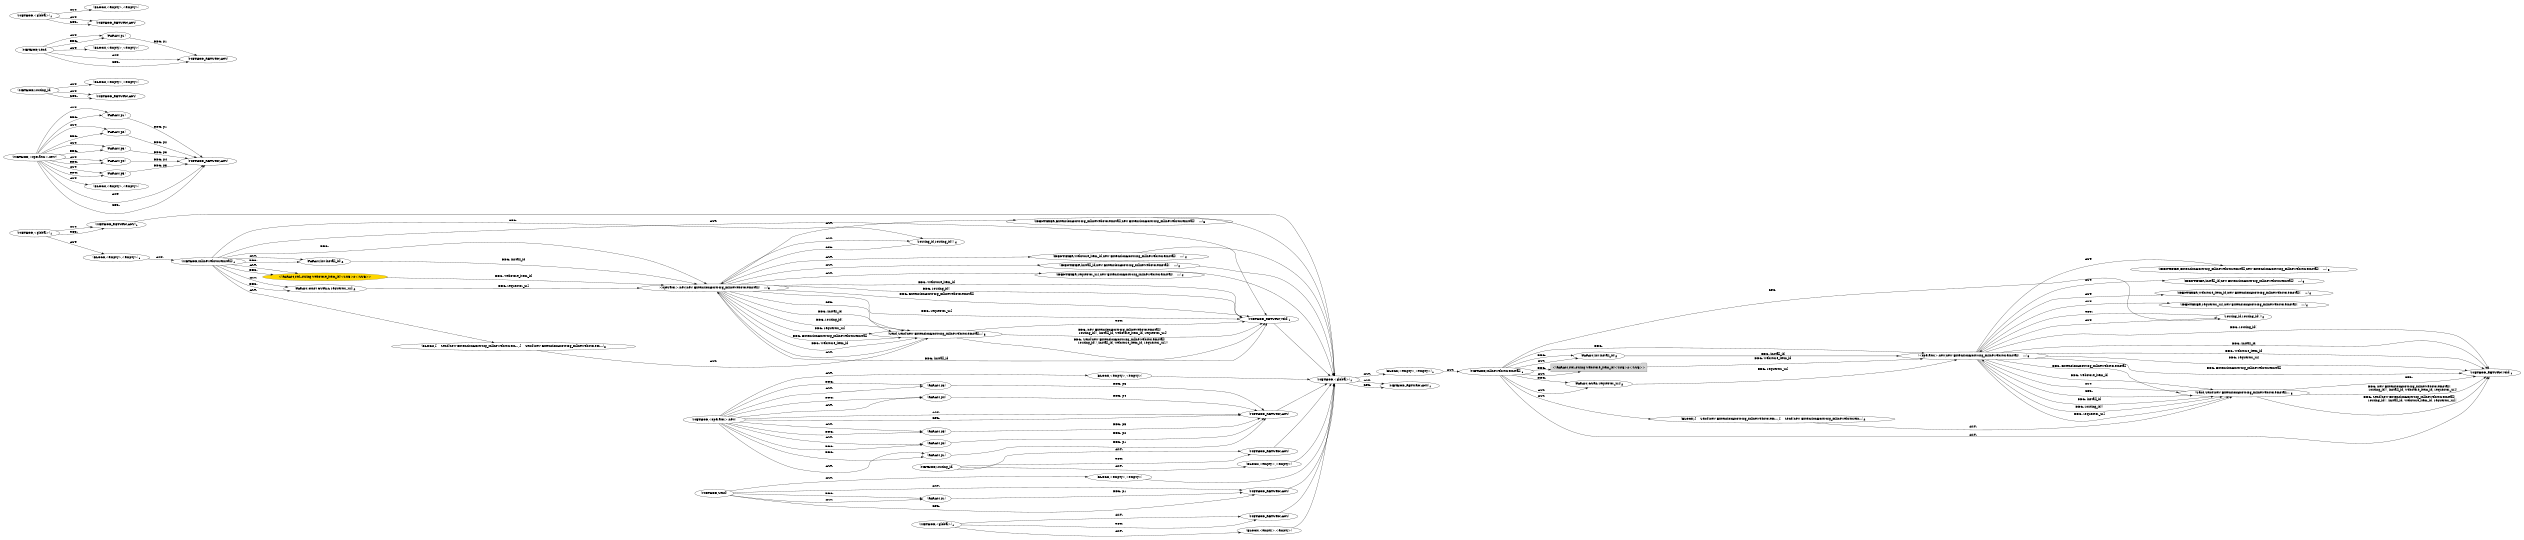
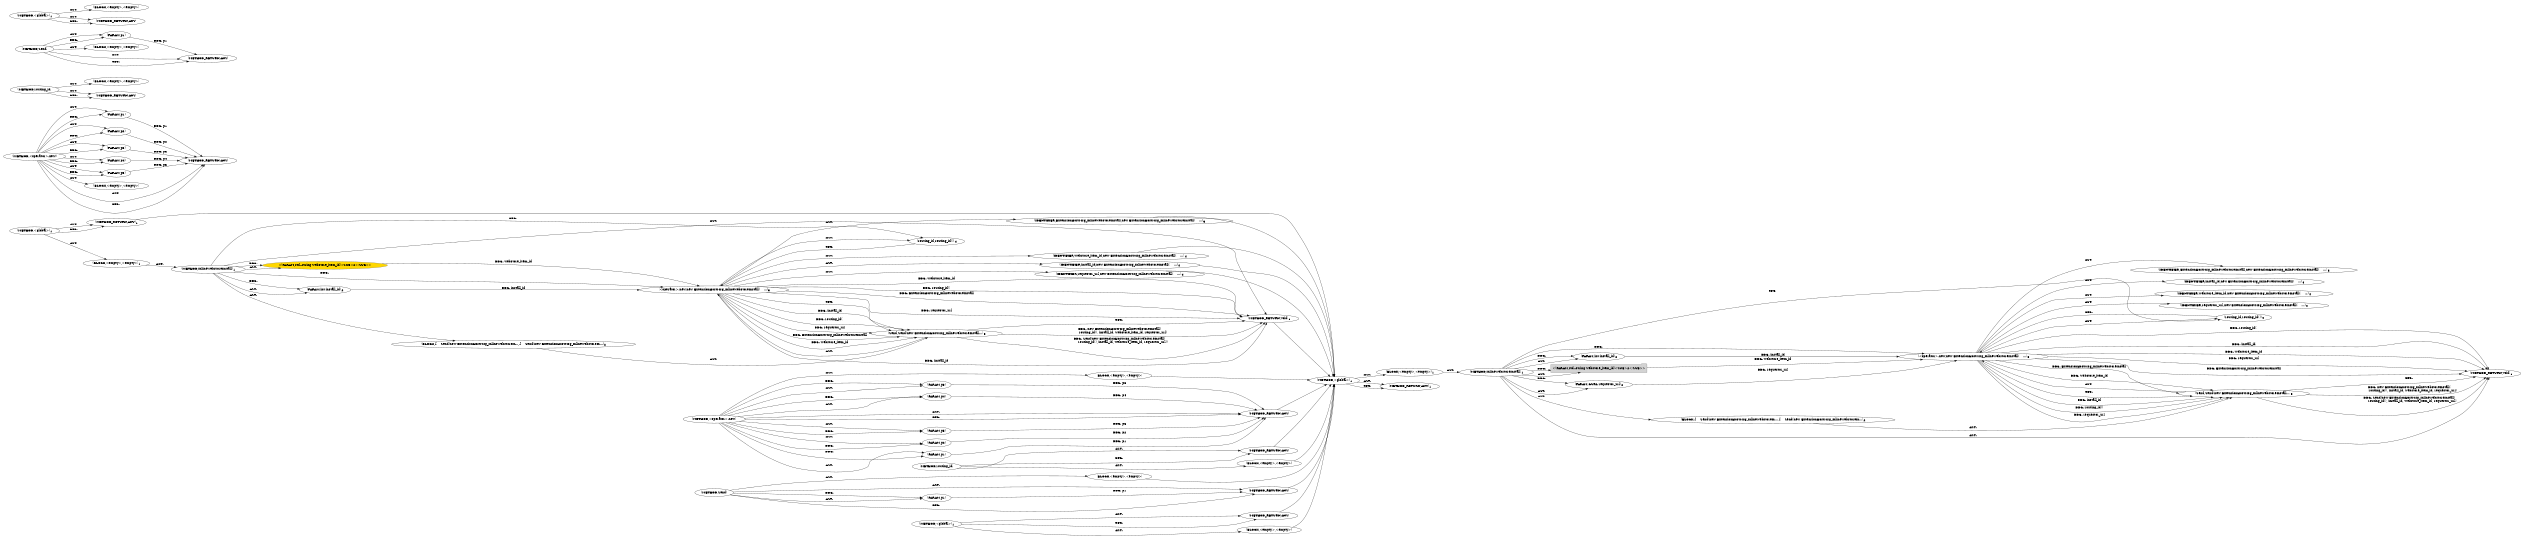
node "(PARAM,const GURL& requestor_url)": removed
